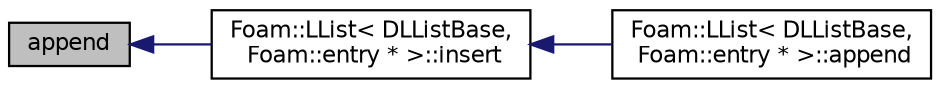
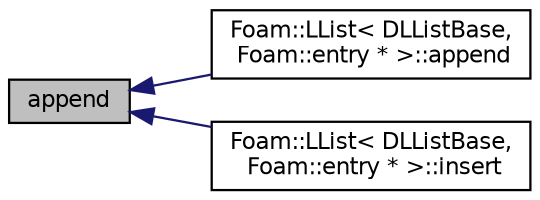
edge "Foam::LList< DLListBase, Foam::entry * >::append" -> "Foam::LList< DLListBase, Foam::entry * >::insert": now "Foam::LList< DLListBase, Foam::entry * >::append" -> "append"
